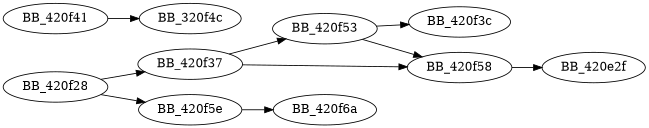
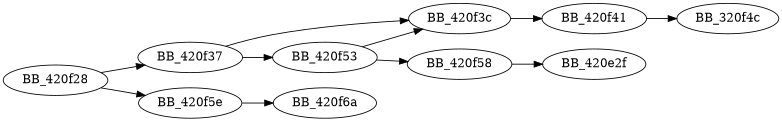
edge "BB_420f3c" -> "BB_420f41": added
edge "BB_420f37" -> "BB_420f58": now "BB_420f37" -> "BB_420f3c"
